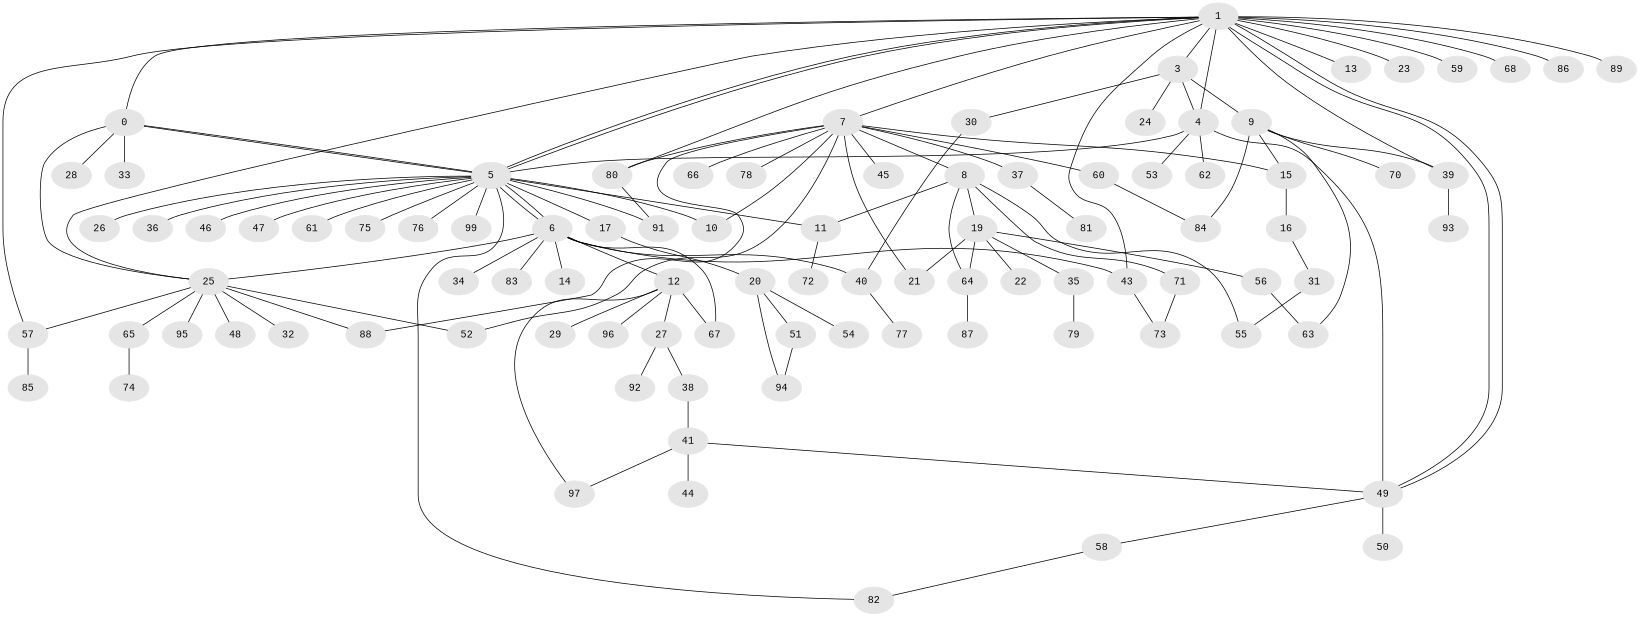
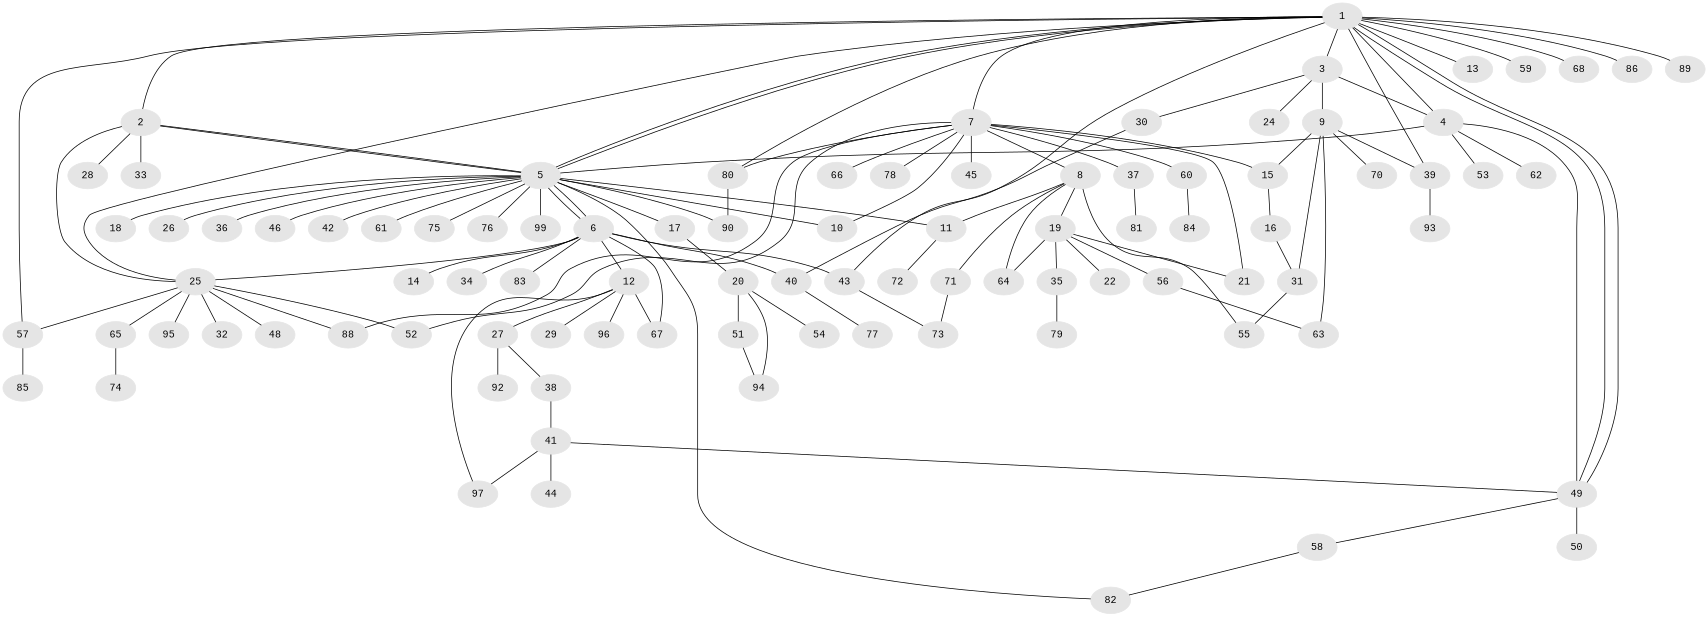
node "23": removed
node "0": label "0" -> "2"
edge "9" -- "84": now "9" -- "31"
node "18": added
node "47": label "47" -> "42"
node "91": label "91" -> "90"
node "87": removed
